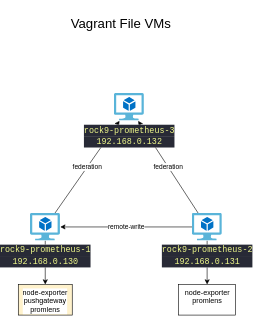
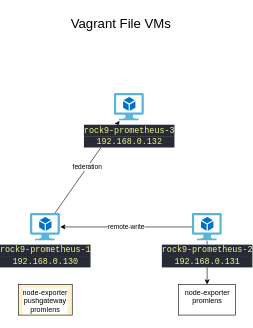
edge "rock9-prometheus-2 192.168.0.131" -> "rock9-prometheus-3 192.168.0.132": removed, label "federation"
edge "rock9-prometheus-1 192.168.0.130" -> "node-exporter pushgateway promlens": removed
